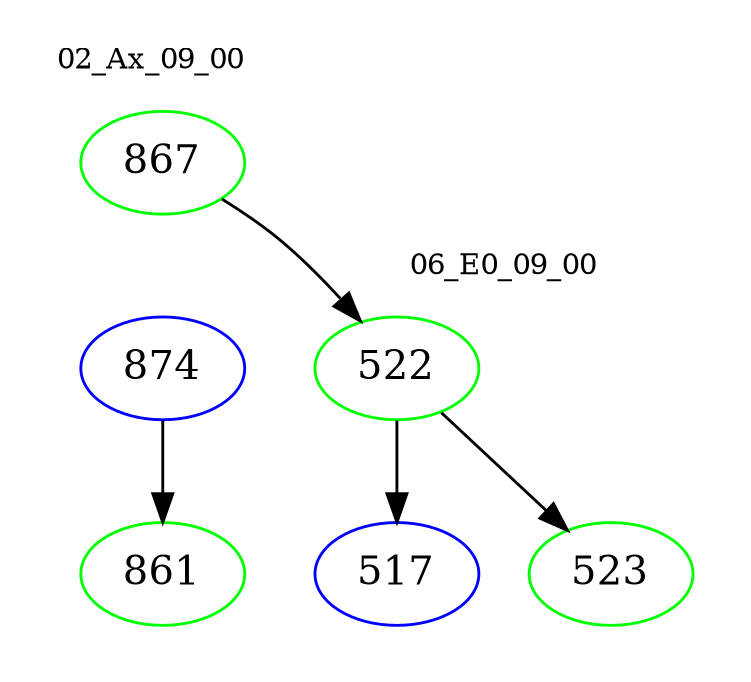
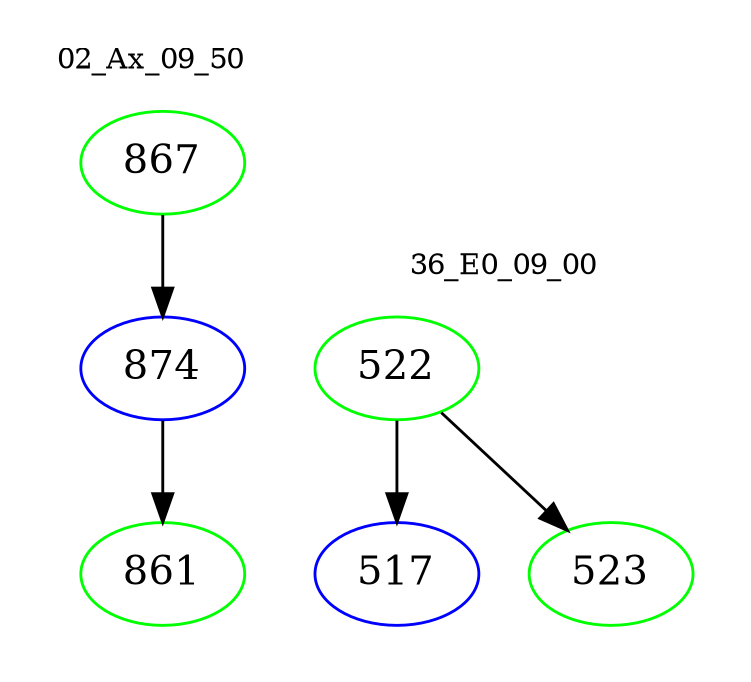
cluster "02_Ax_09_00": label "02_Ax_09_00" -> "02_Ax_09_50"
cluster "06_E0_09_00": label "06_E0_09_00" -> "36_E0_09_00"
edge "867" -> "522": now "867" -> "874"
